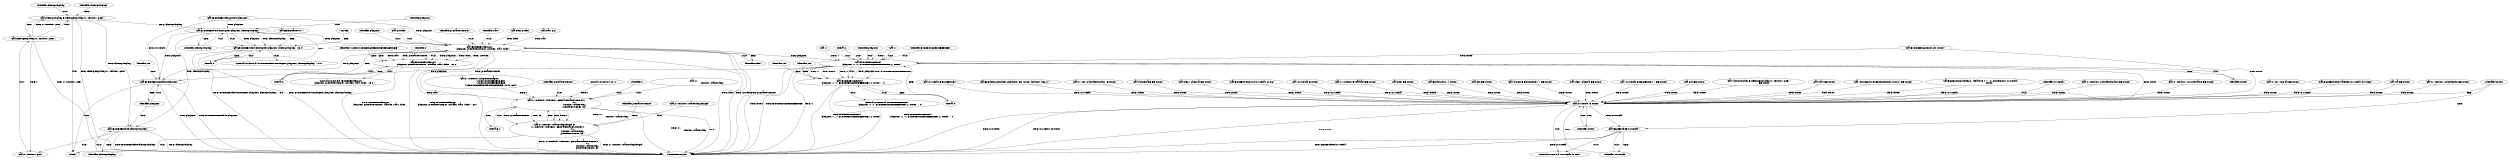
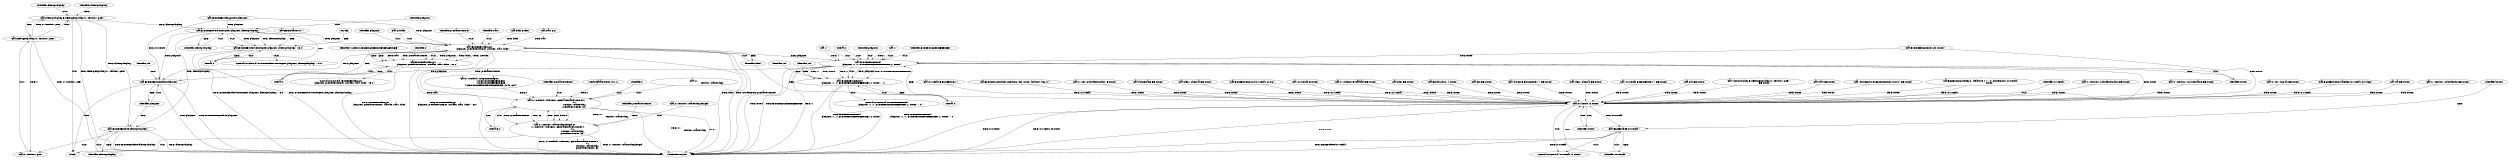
node "(ControlStructure,SSL *s)": label "(ControlStructure,SSL *s)" -> "(MethodParameterIn,SSL *s)"
edge "(Identifier,bn_ctx)" -> "(Call,srvr_ecdh != NULL)": now "(Identifier,inlen)" -> "(Call,srvr_ecdh != NULL)"
node "(ControlStructure,if (srvr_ecdh != CTX))": label "(ControlStructure,if (srvr_ecdh != CTX))" -> "(ControlStructure,if (srvr_ecdh != NULL))"
